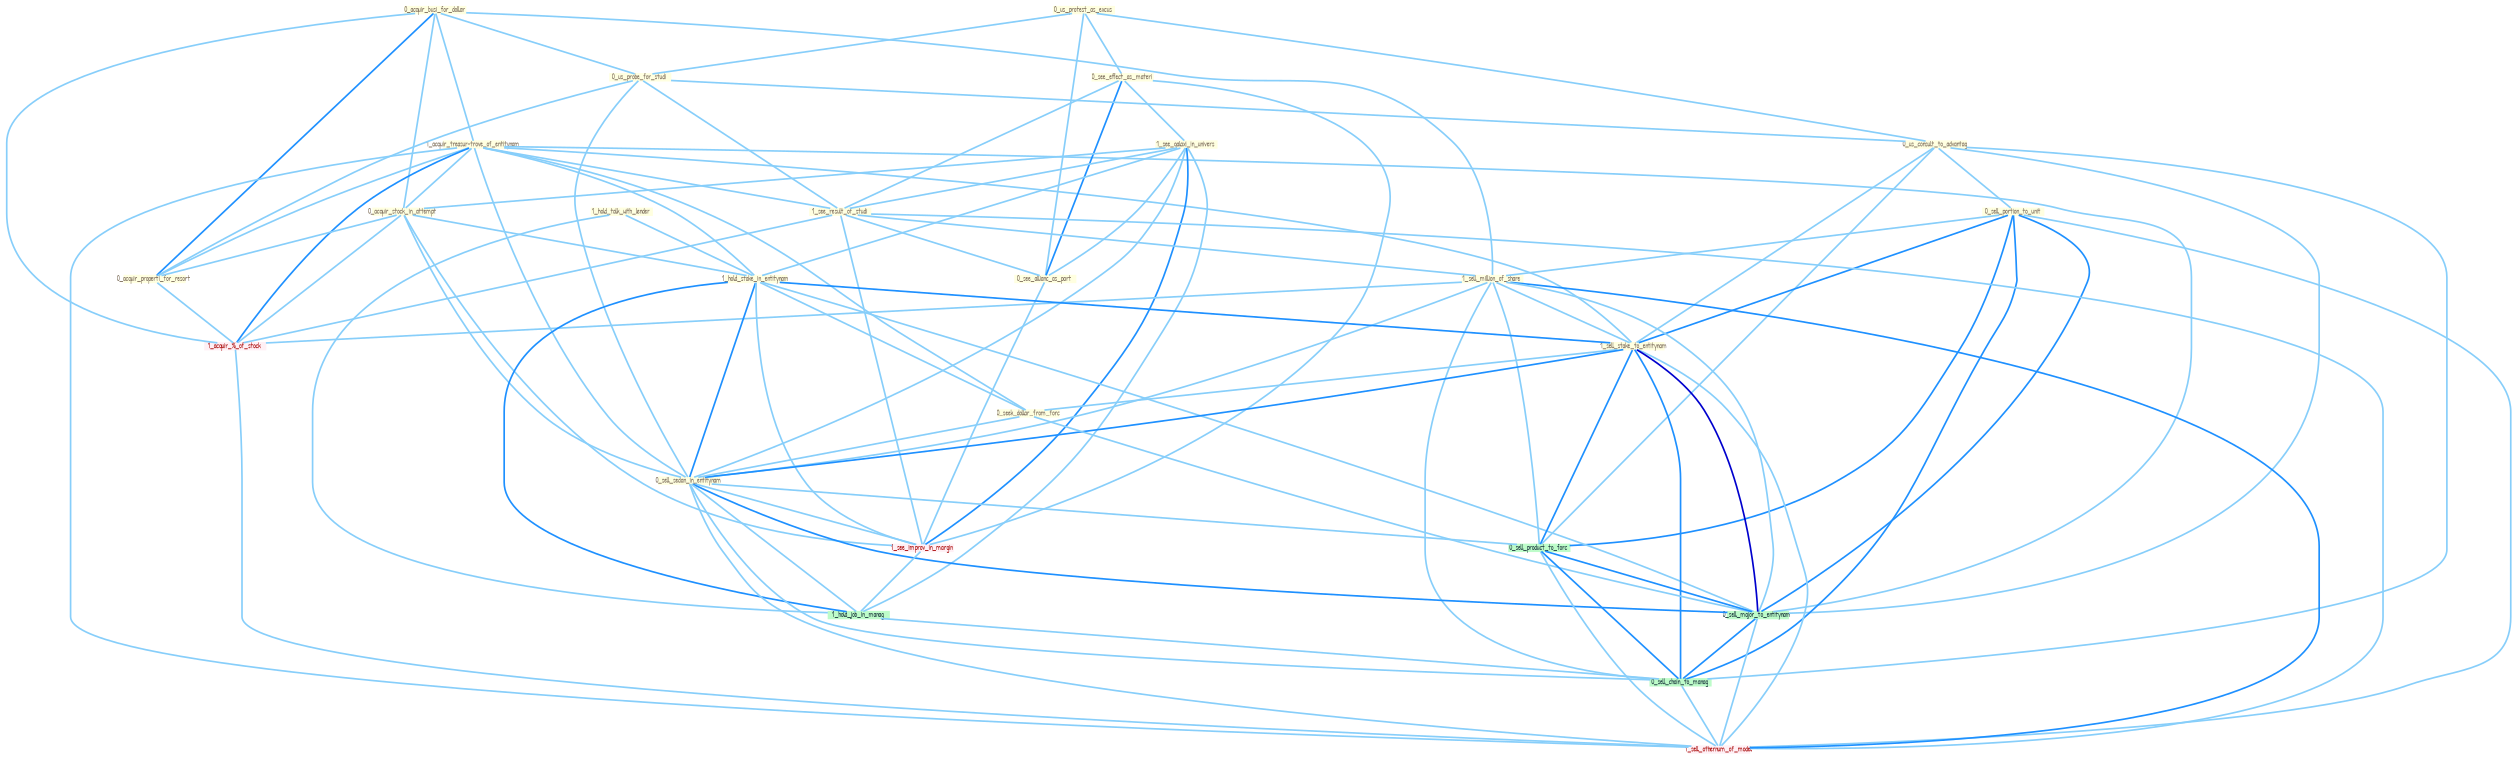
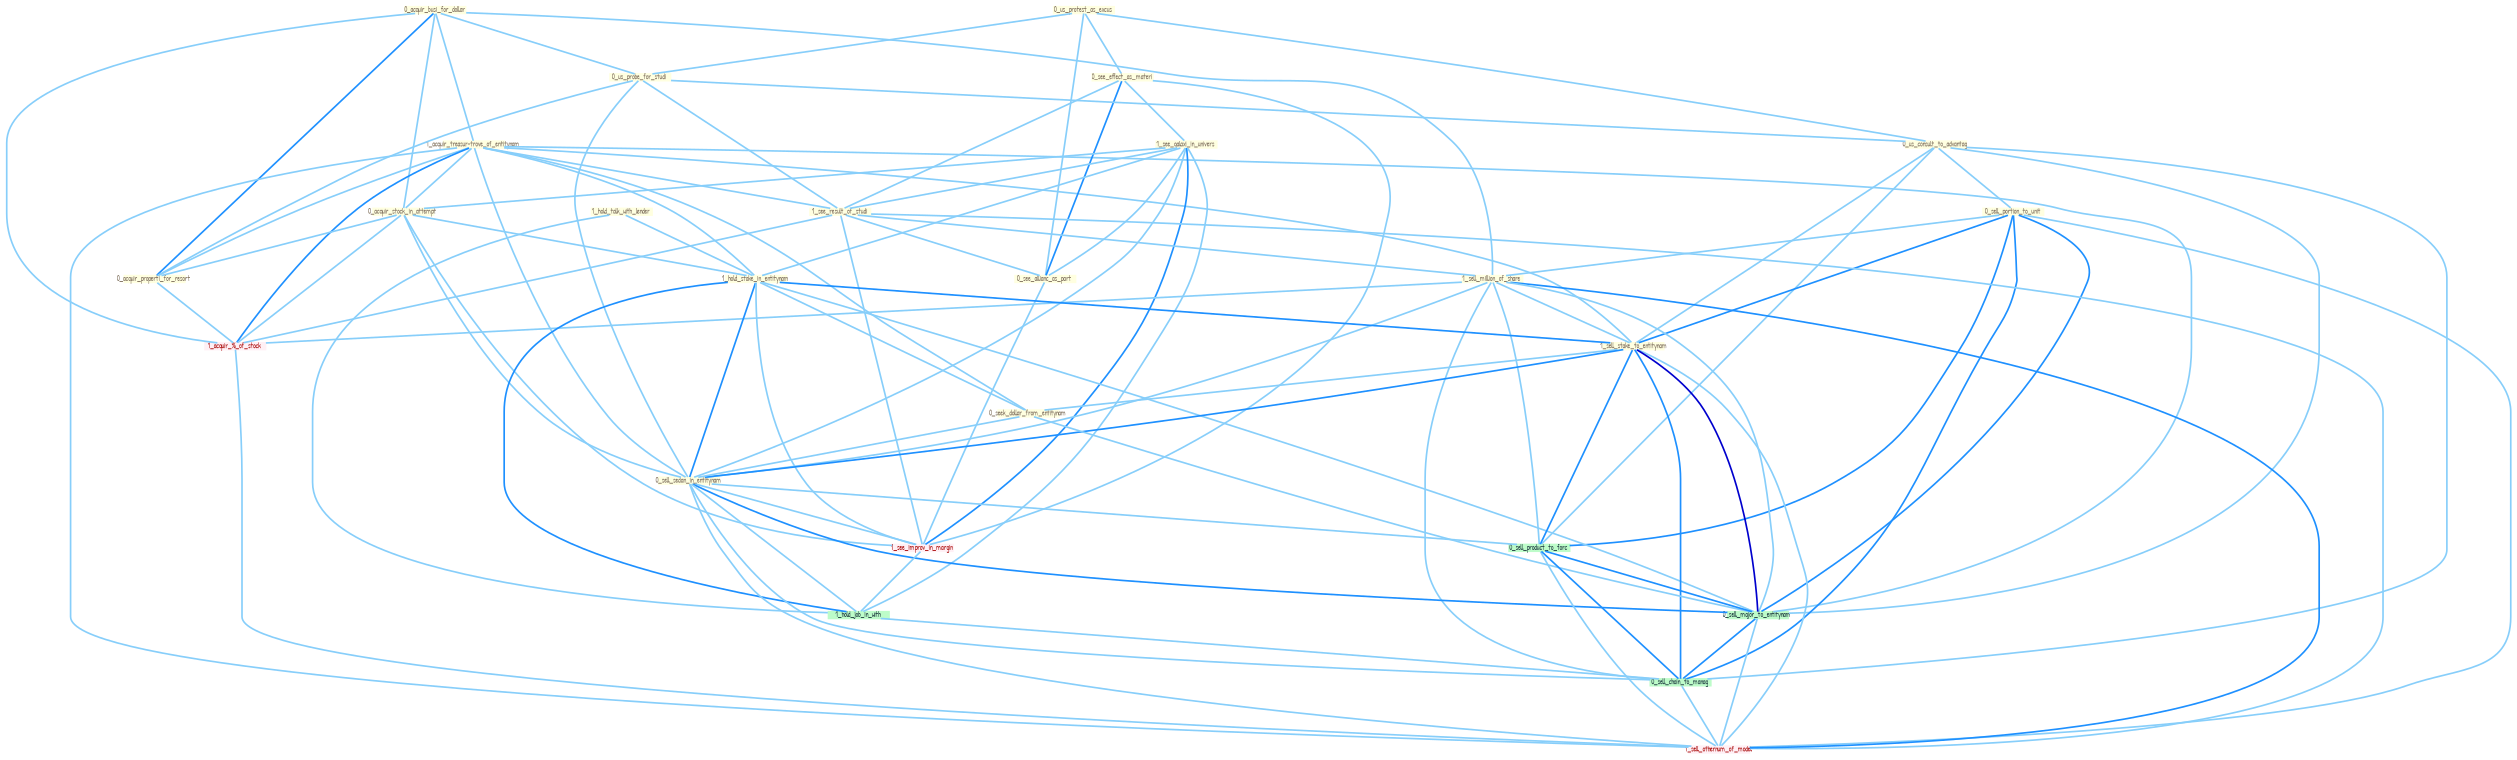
node "0_seek_dollar_from_forc": label "0_seek_dollar_from_forc" -> "0_seek_dollar_from_entitynam"
node "1_hold_job_in_manag": label "1_hold_job_in_manag" -> "1_hold_job_in_with"
